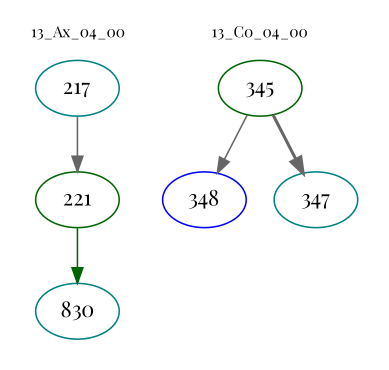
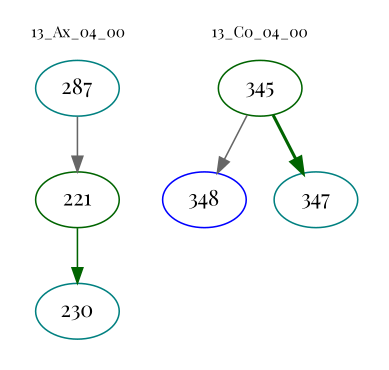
node "217": label "217" -> "287"
edge "345" -> "347": color gray40 -> darkgreen
node "830": label "830" -> "230"
